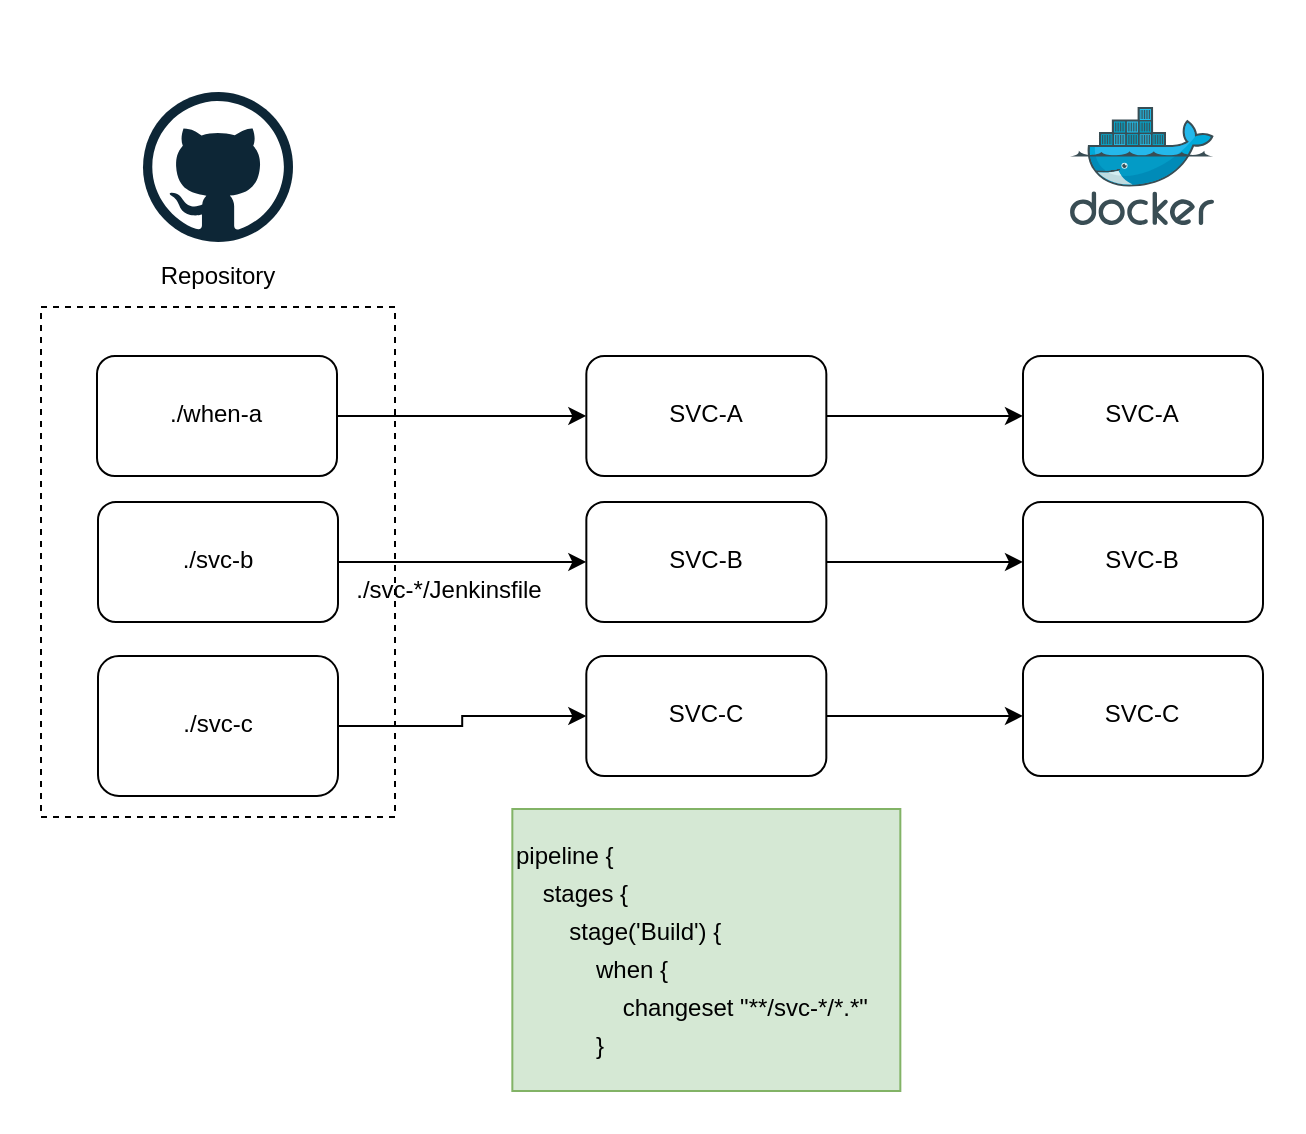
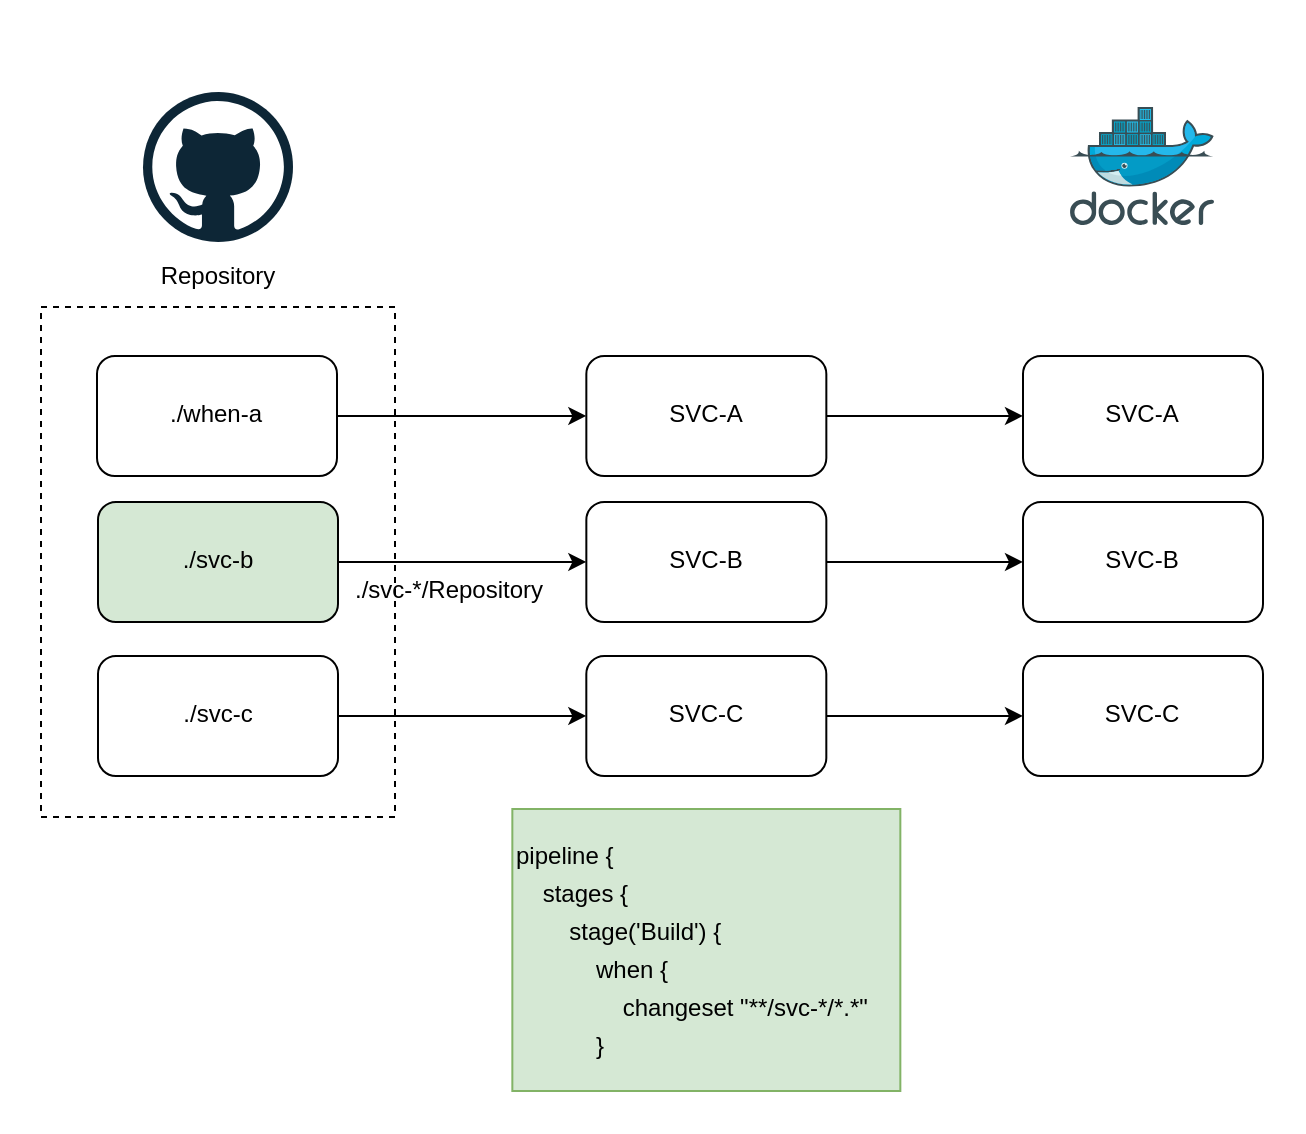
node "./svc-b": fillcolor #ffffff -> #d5e8d4
node "./svc-*/Jenkinsfile": label "./svc-*/Jenkinsfile" -> "./svc-*/Repository"
node "./svc-c": size 240x140 -> 240x120
